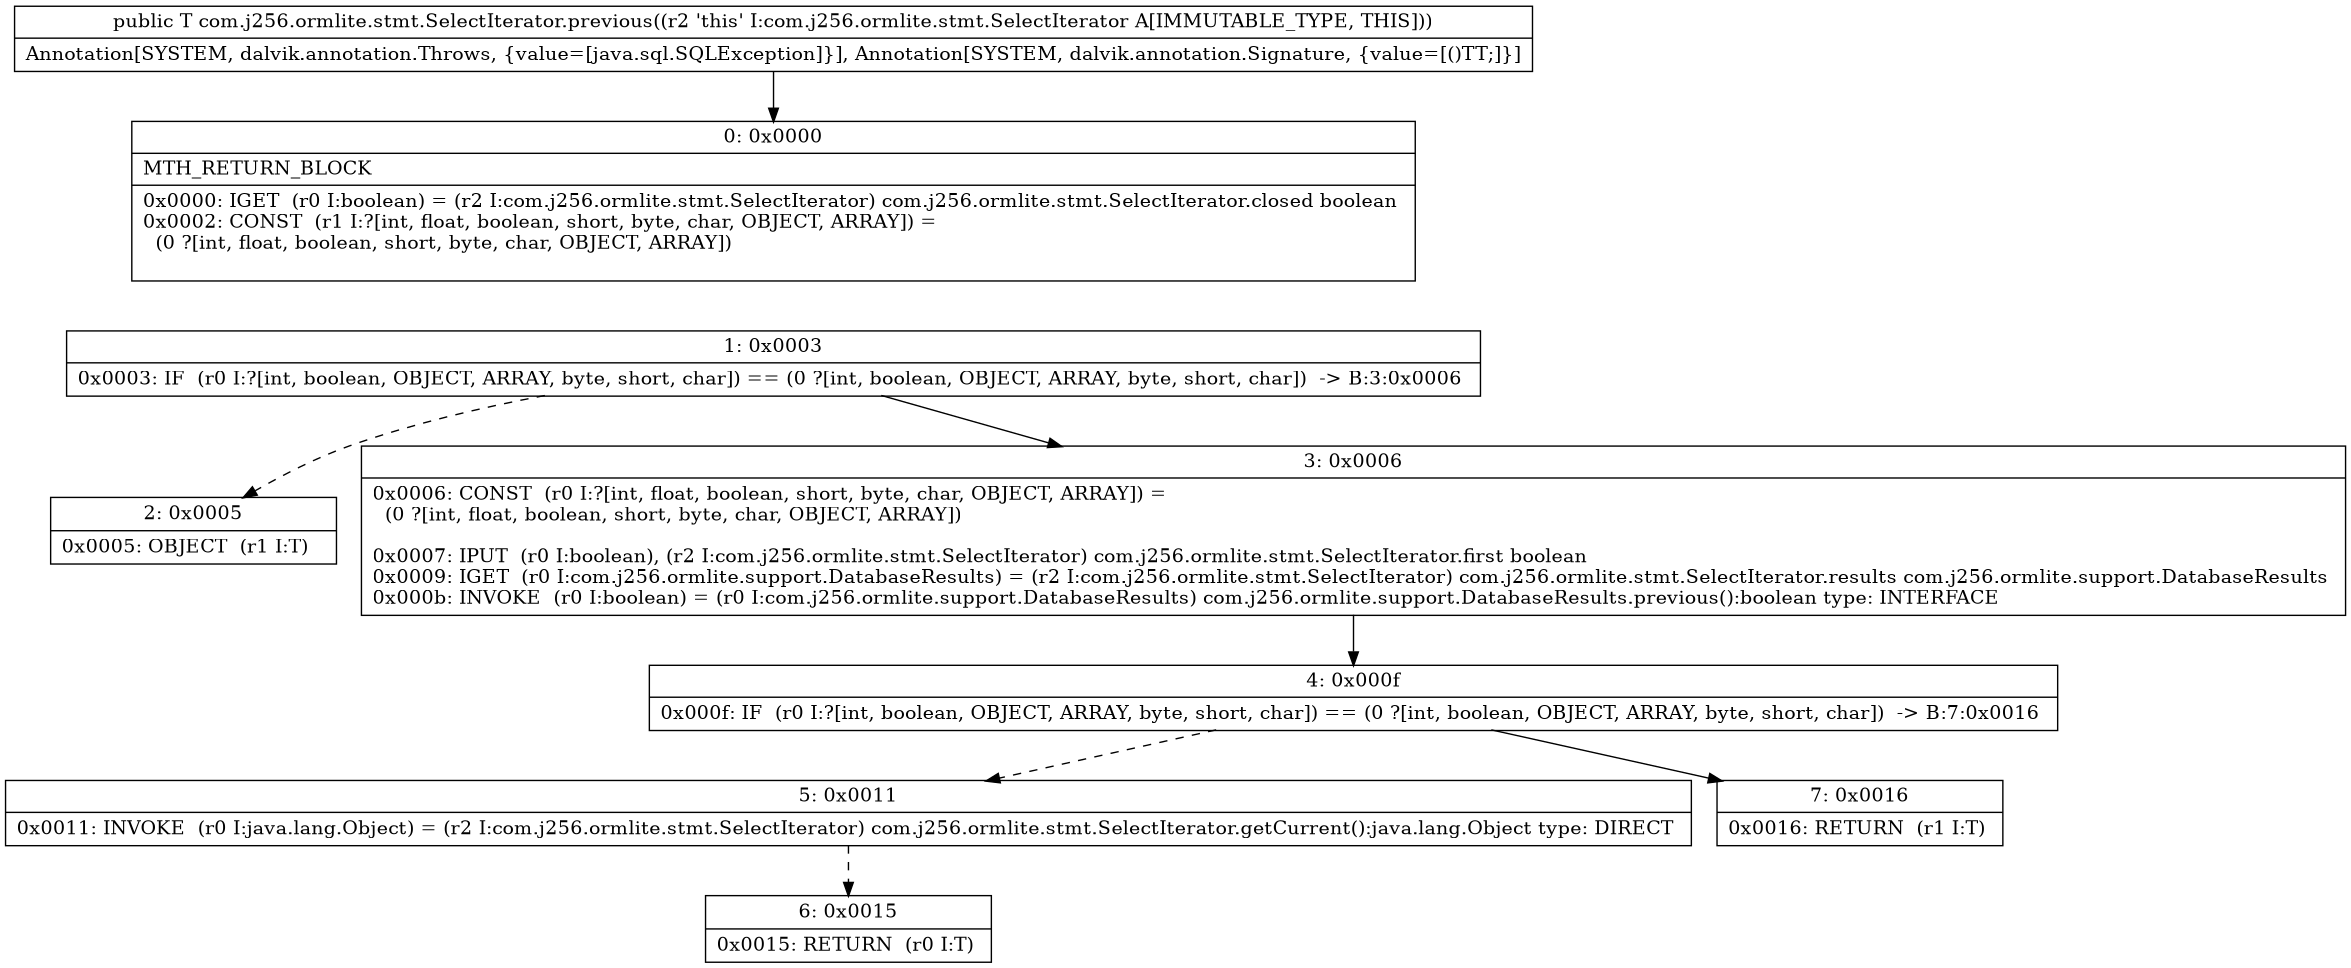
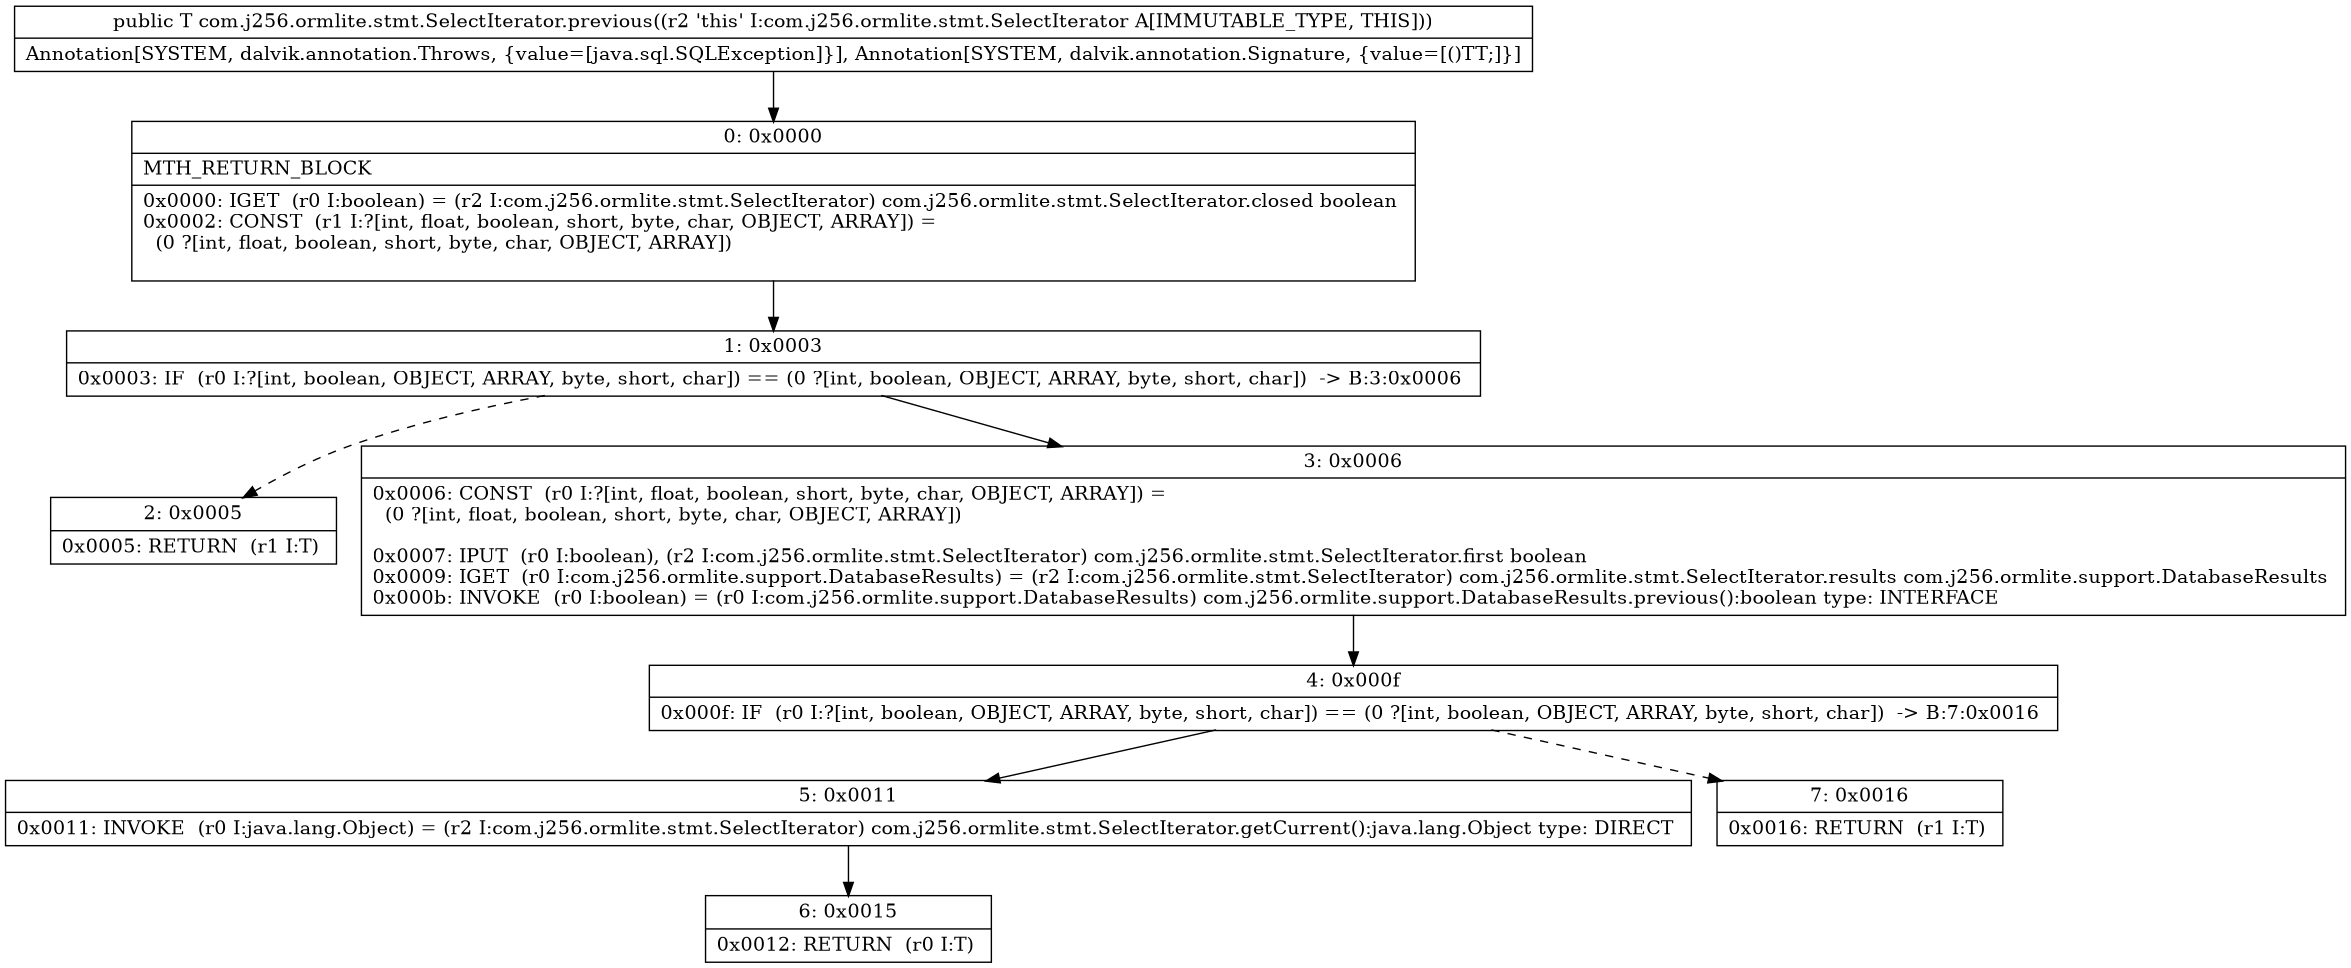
edge "0: 0x0000" -> "1: 0x0003": added
node "2: 0x0005": text "0x0005: OBJECT  (r1 I:T)" -> "0x0005: RETURN  (r1 I:T)"
edge "4: 0x000f" -> "5: 0x0011": style dashed -> solid
edge "4: 0x000f" -> "7: 0x0016": style solid -> dashed
edge "5: 0x0011" -> "6: 0x0015": style dashed -> solid
node "6: 0x0015": text "0x0015: RETURN  (r0 I:T)" -> "0x0012: RETURN  (r0 I:T)"
